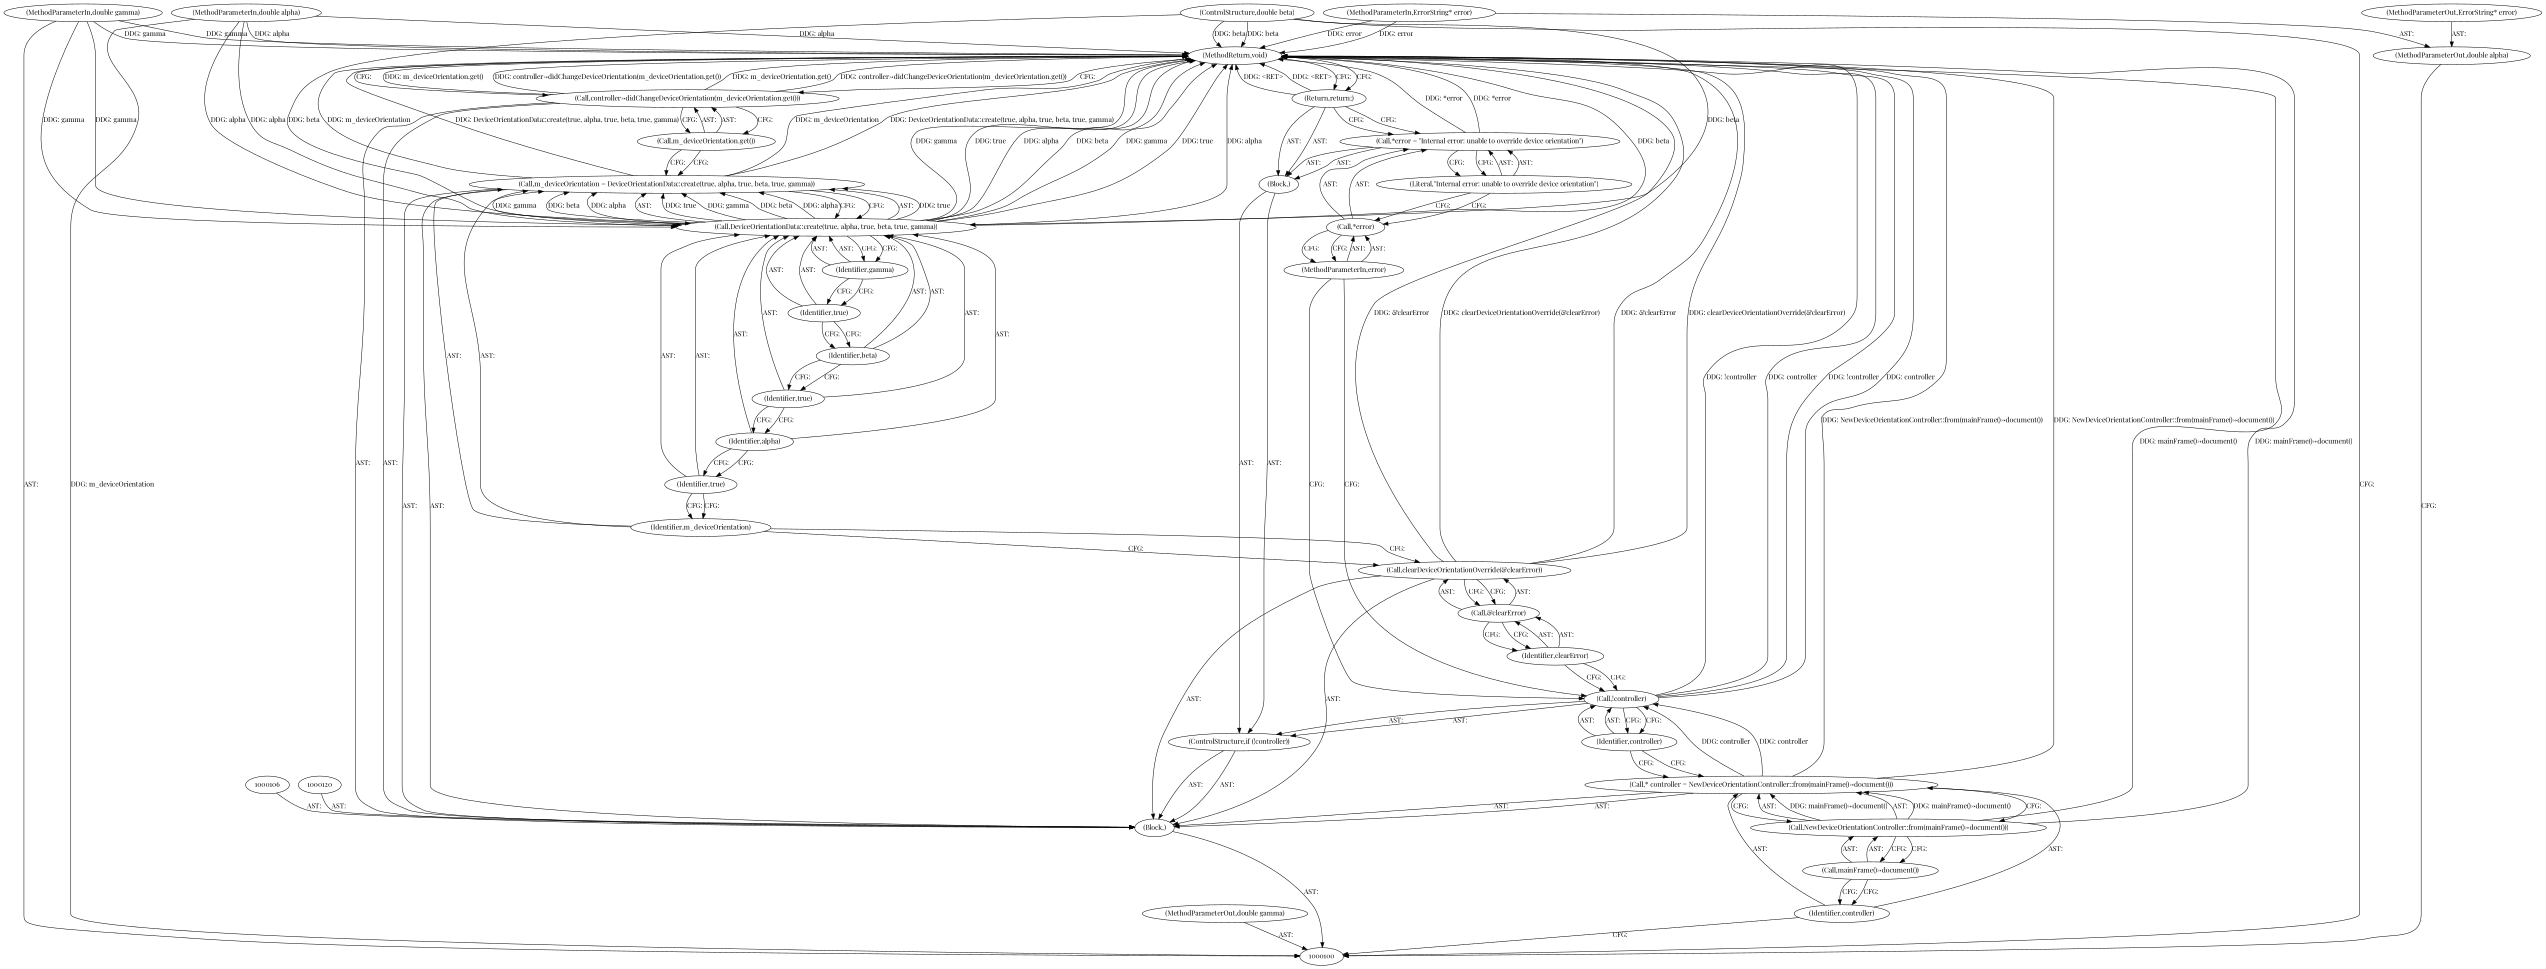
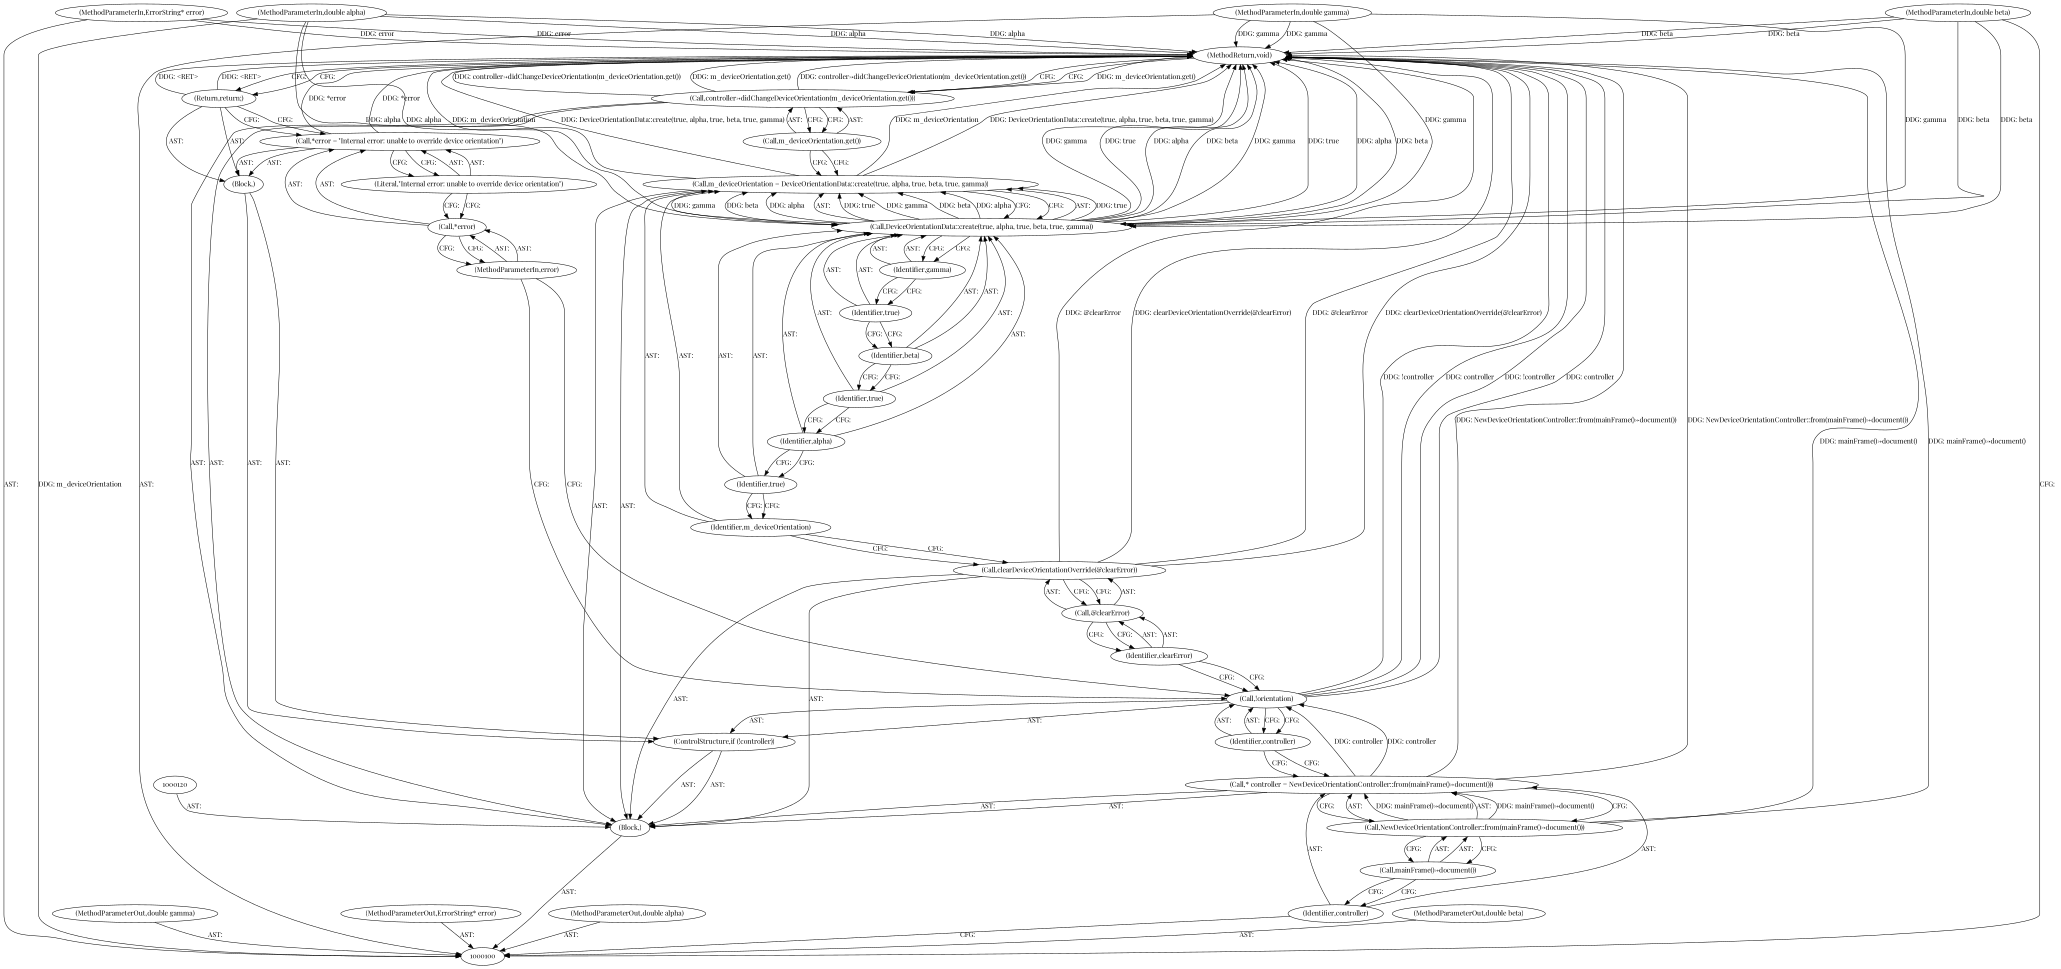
node "(ControlStructure,double beta)": label "(ControlStructure,double beta)" -> "(MethodParameterIn,double beta)"
edge "(MethodParameterIn,ErrorString* error)" -> "(MethodParameterOut,double alpha)": now "(MethodParameterIn,ErrorString* error)" -> "1000100"
edge "(MethodParameterOut,ErrorString* error)" -> "(MethodParameterOut,double alpha)": now "(MethodParameterOut,ErrorString* error)" -> "1000100"
edge "(MethodParameterOut,double alpha)" -> "1000100": label "CFG: " -> "AST: "
node "(Call,!controller)": label "(Call,!controller)" -> "(Call,!orientation)"
node "1000106": removed
node "(MethodParameterOut,double beta)": added
